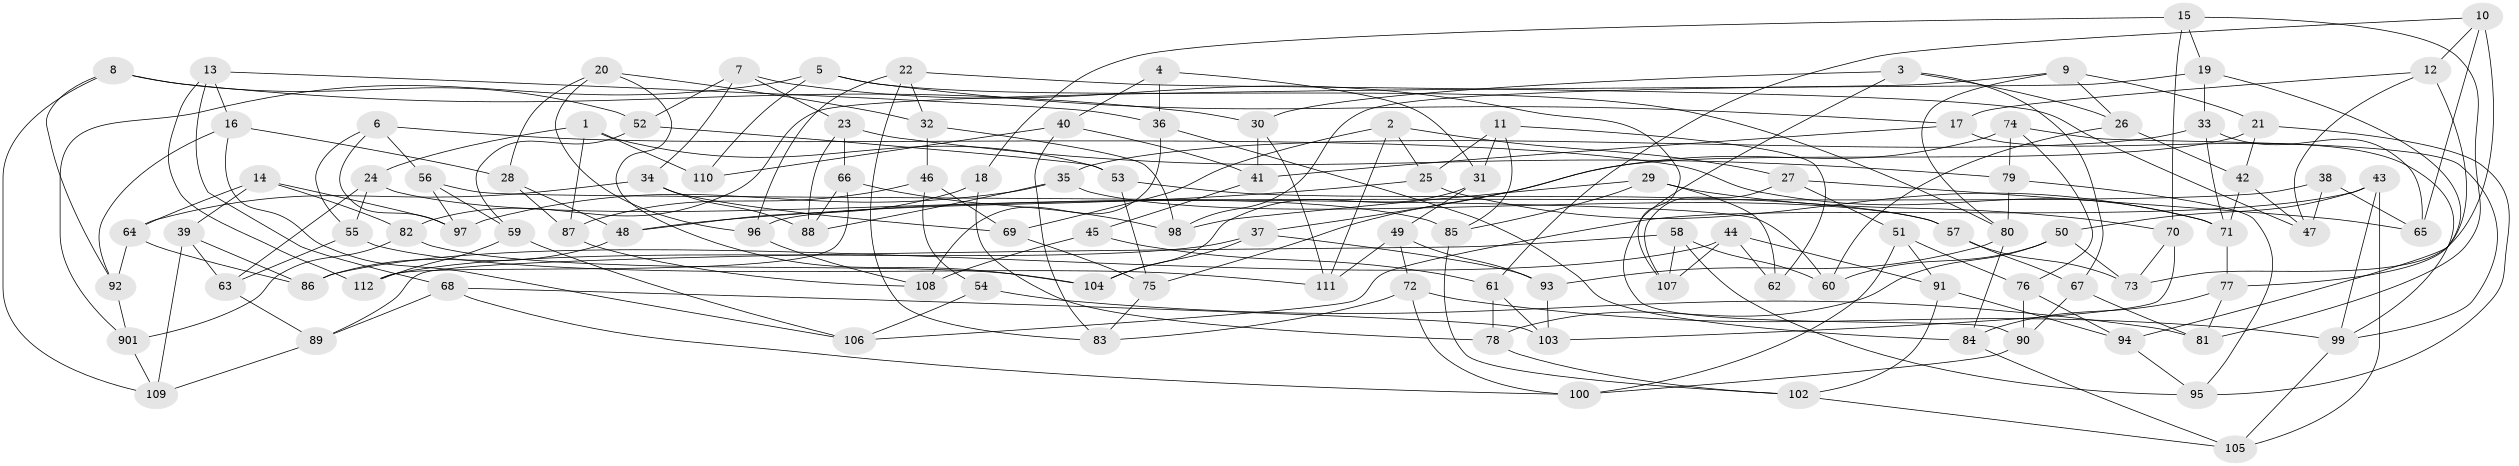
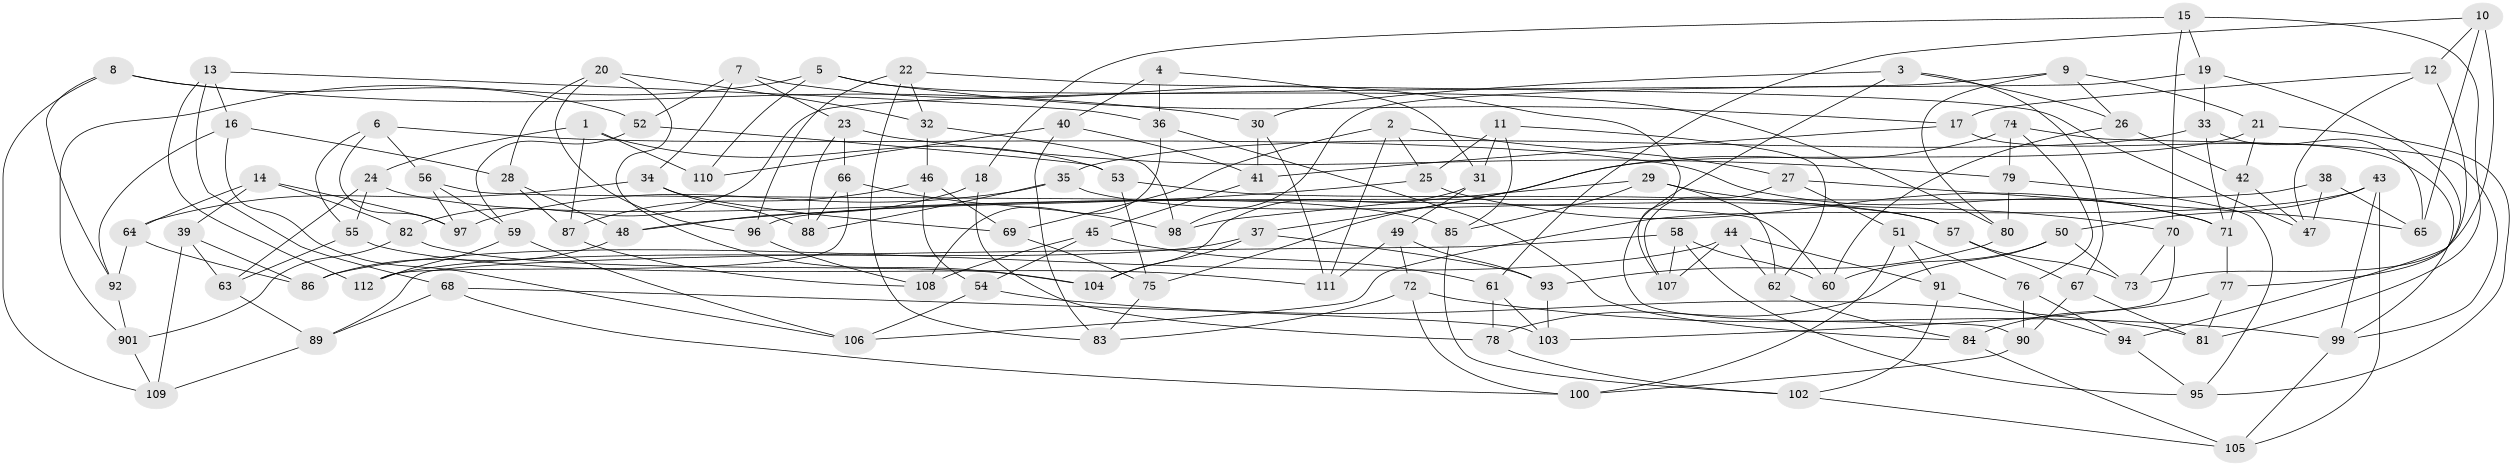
edge "45" -- "54": added
edge "80" -- "84": now "62" -- "84"
